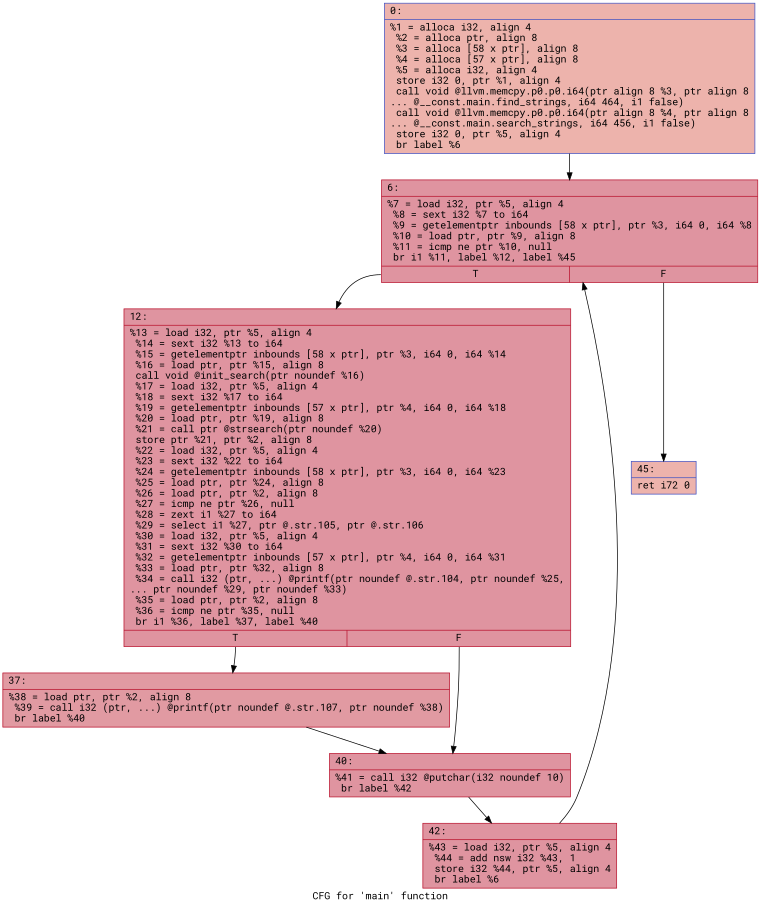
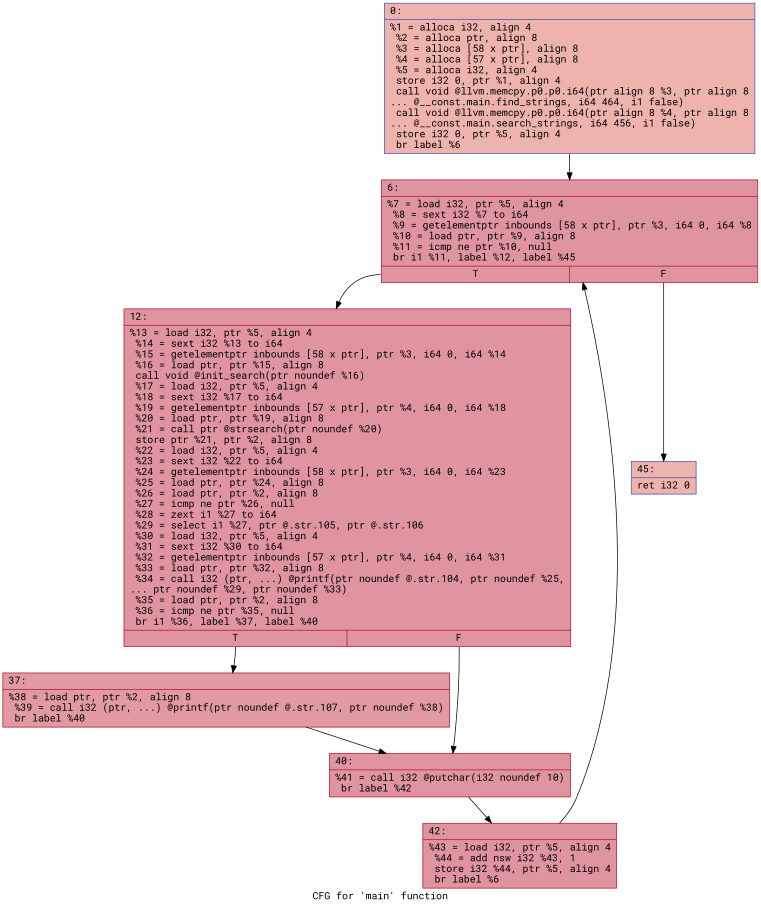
node "45:": text "ret i72 0" -> "ret i32 0"
